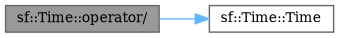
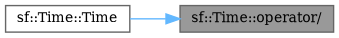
edge "sf::Time::operator/" -> "sf::Time::Time": reversed
